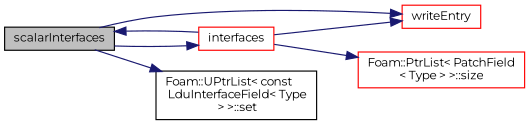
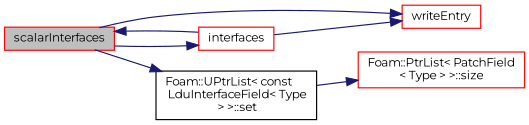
node "scalarInterfaces": color black -> red
edge "interfaces" -> "Foam::PtrList< PatchField < Type > >::size": now "Foam::UPtrList< const LduInterfaceField< Type > >::set" -> "Foam::PtrList< PatchField < Type > >::size"
